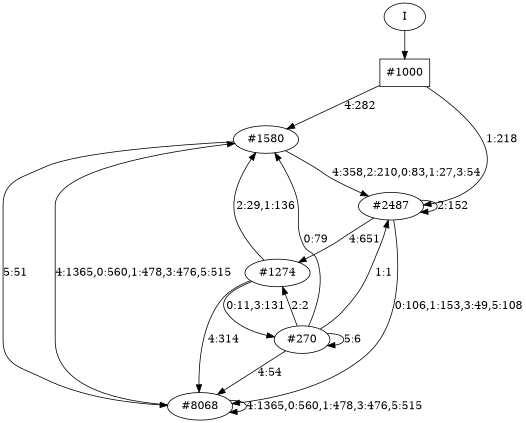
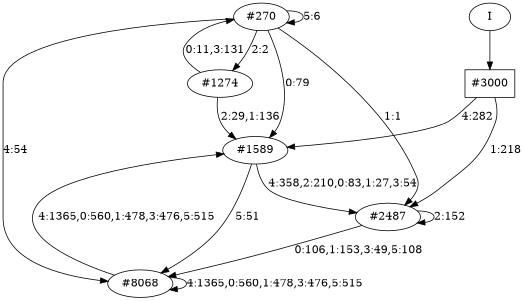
node "#1000": label "#1000" -> "#3000"
node "#1580": label "#1580" -> "#1589"
edge "#2487" -> "#1274": removed, label "4:651"
edge "#1274" -> "#8068": removed, label "4:314"
